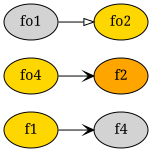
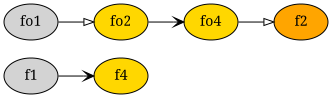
edge "fo2" -> "fo4": added
edge "fo4" -> "f2": arrowhead vee -> onormal
node "f1": fillcolor gold -> lightgrey
node "f4": fillcolor lightgrey -> gold
